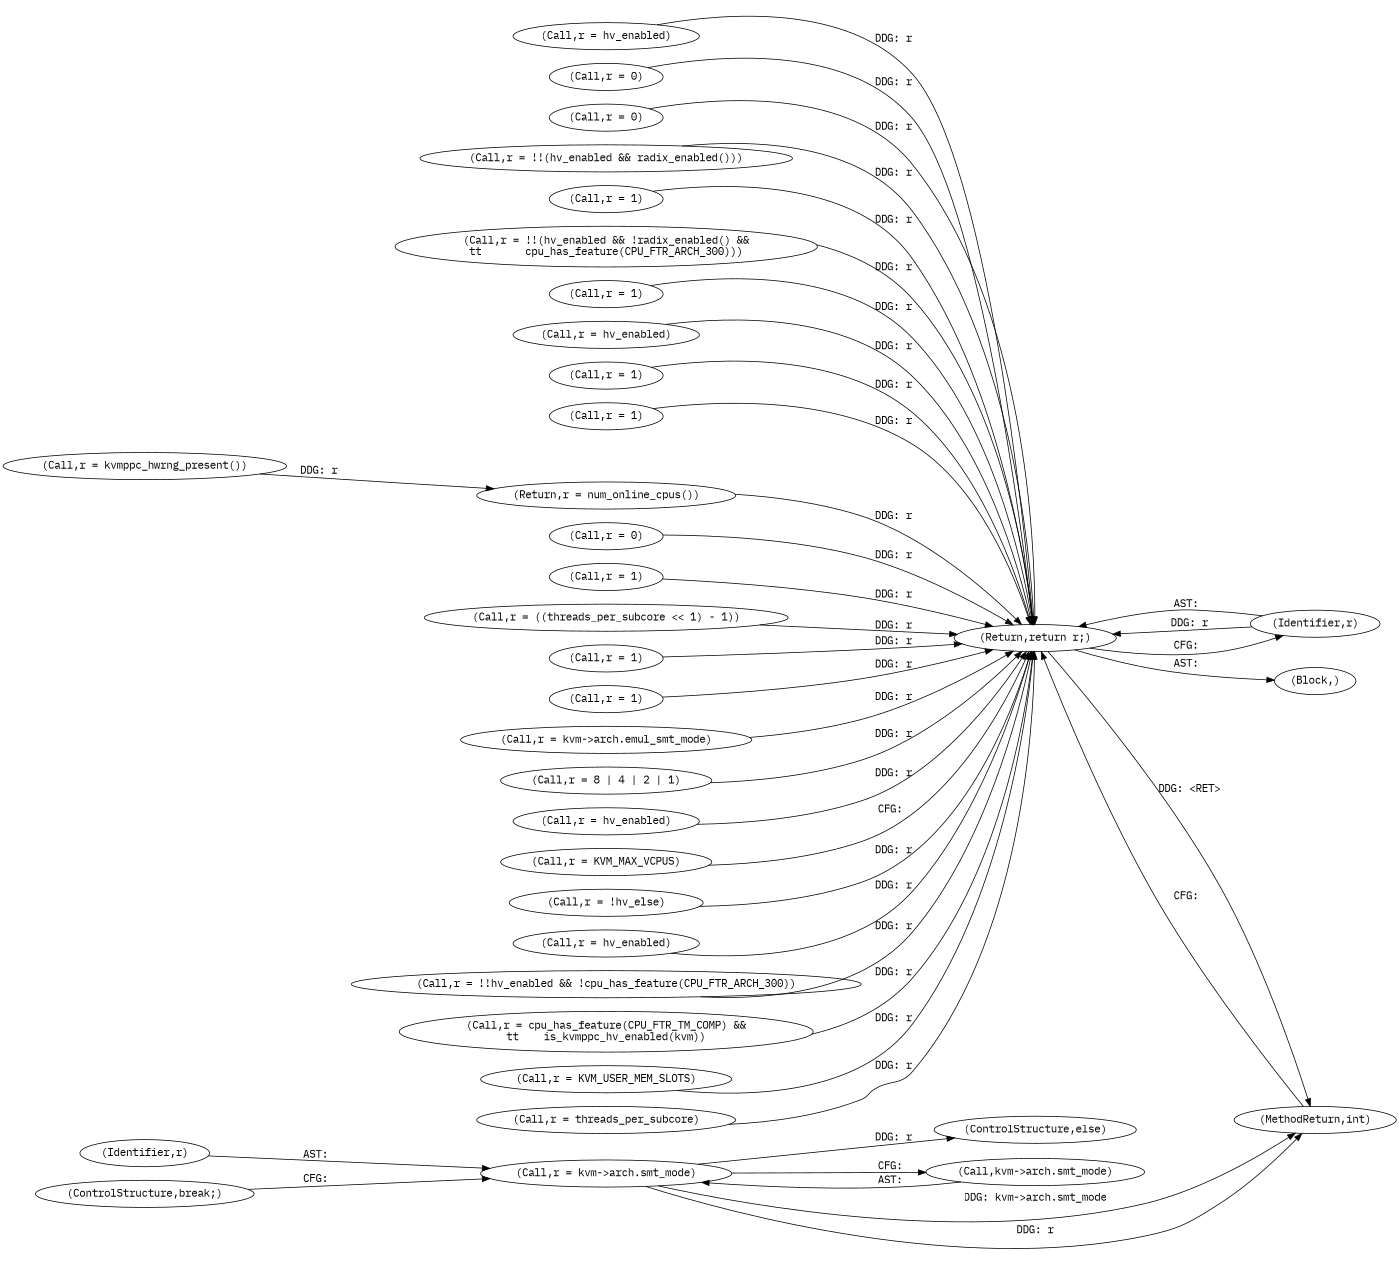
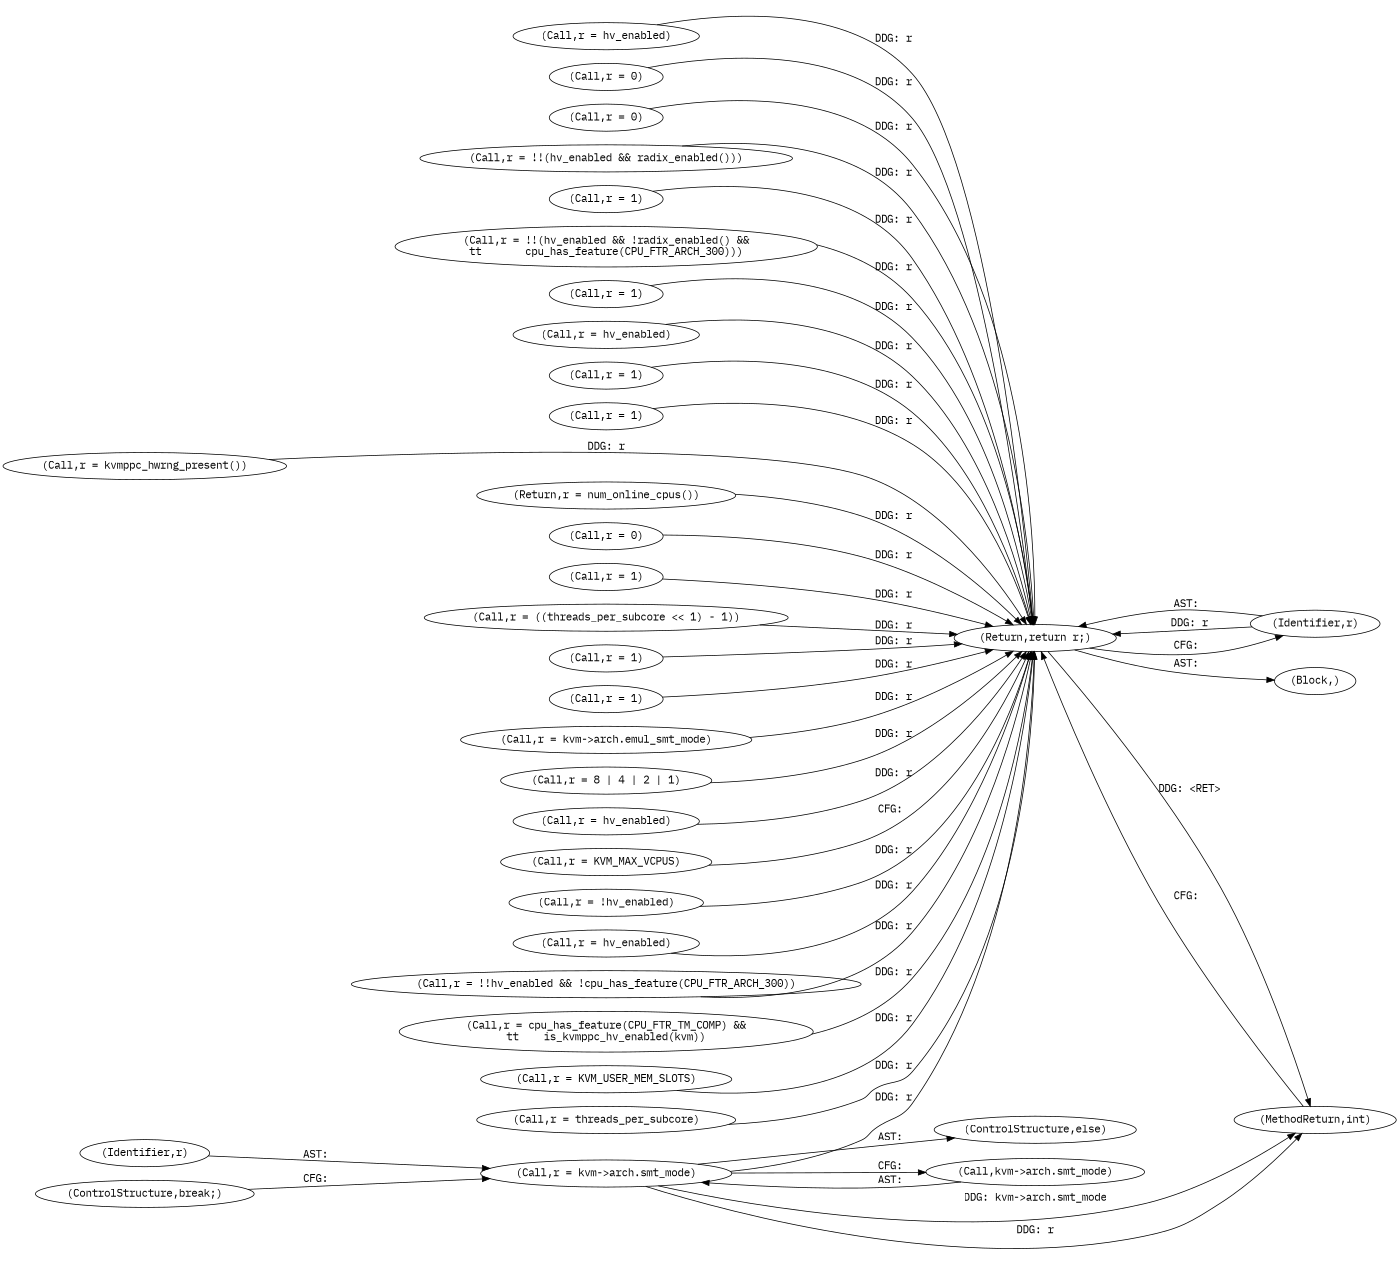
edge "(Call,r = kvmppc_hwrng_present())" -> "(Return,r = num_online_cpus())": now "(Call,r = kvmppc_hwrng_present())" -> "(Return,return r;)"
node "(Call,r = !hv_else)": label "(Call,r = !hv_else)" -> "(Call,r = !hv_enabled)"
edge "(Call,r = kvm->arch.smt_mode)" -> "(Return,return r;)": added, label "DDG: r"
edge "(Call,r = kvm->arch.smt_mode)" -> "(ControlStructure,else)": label "DDG: r" -> "AST: "
